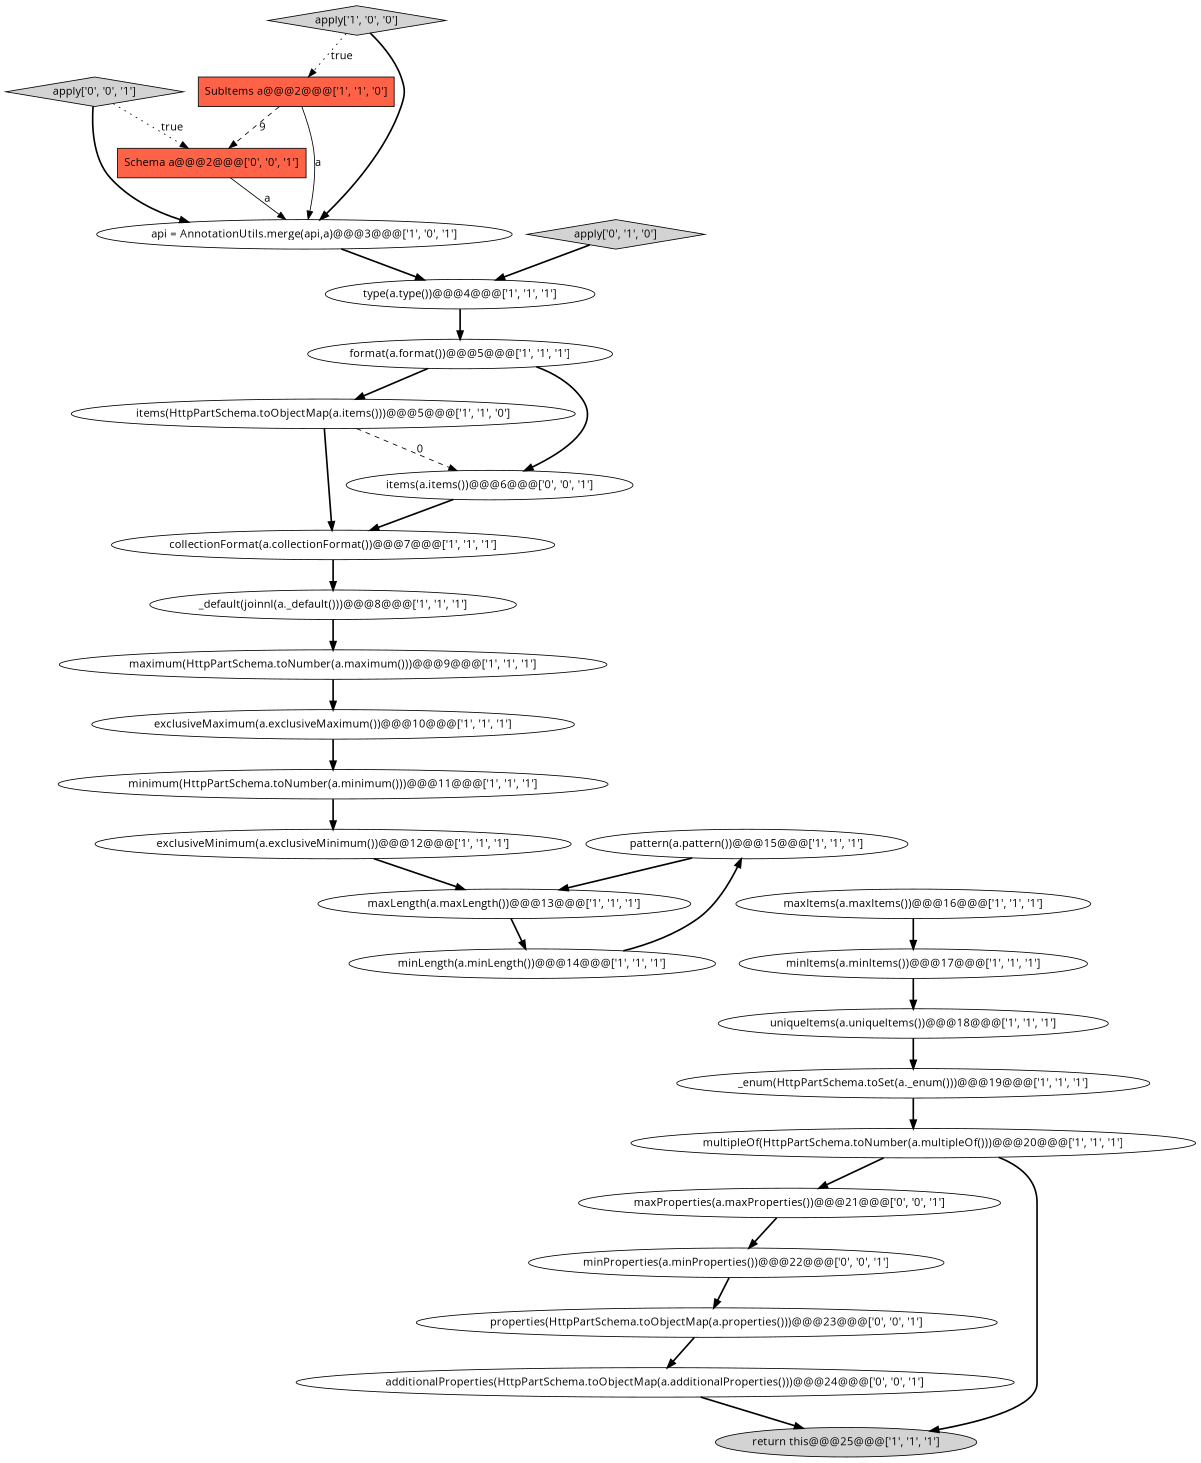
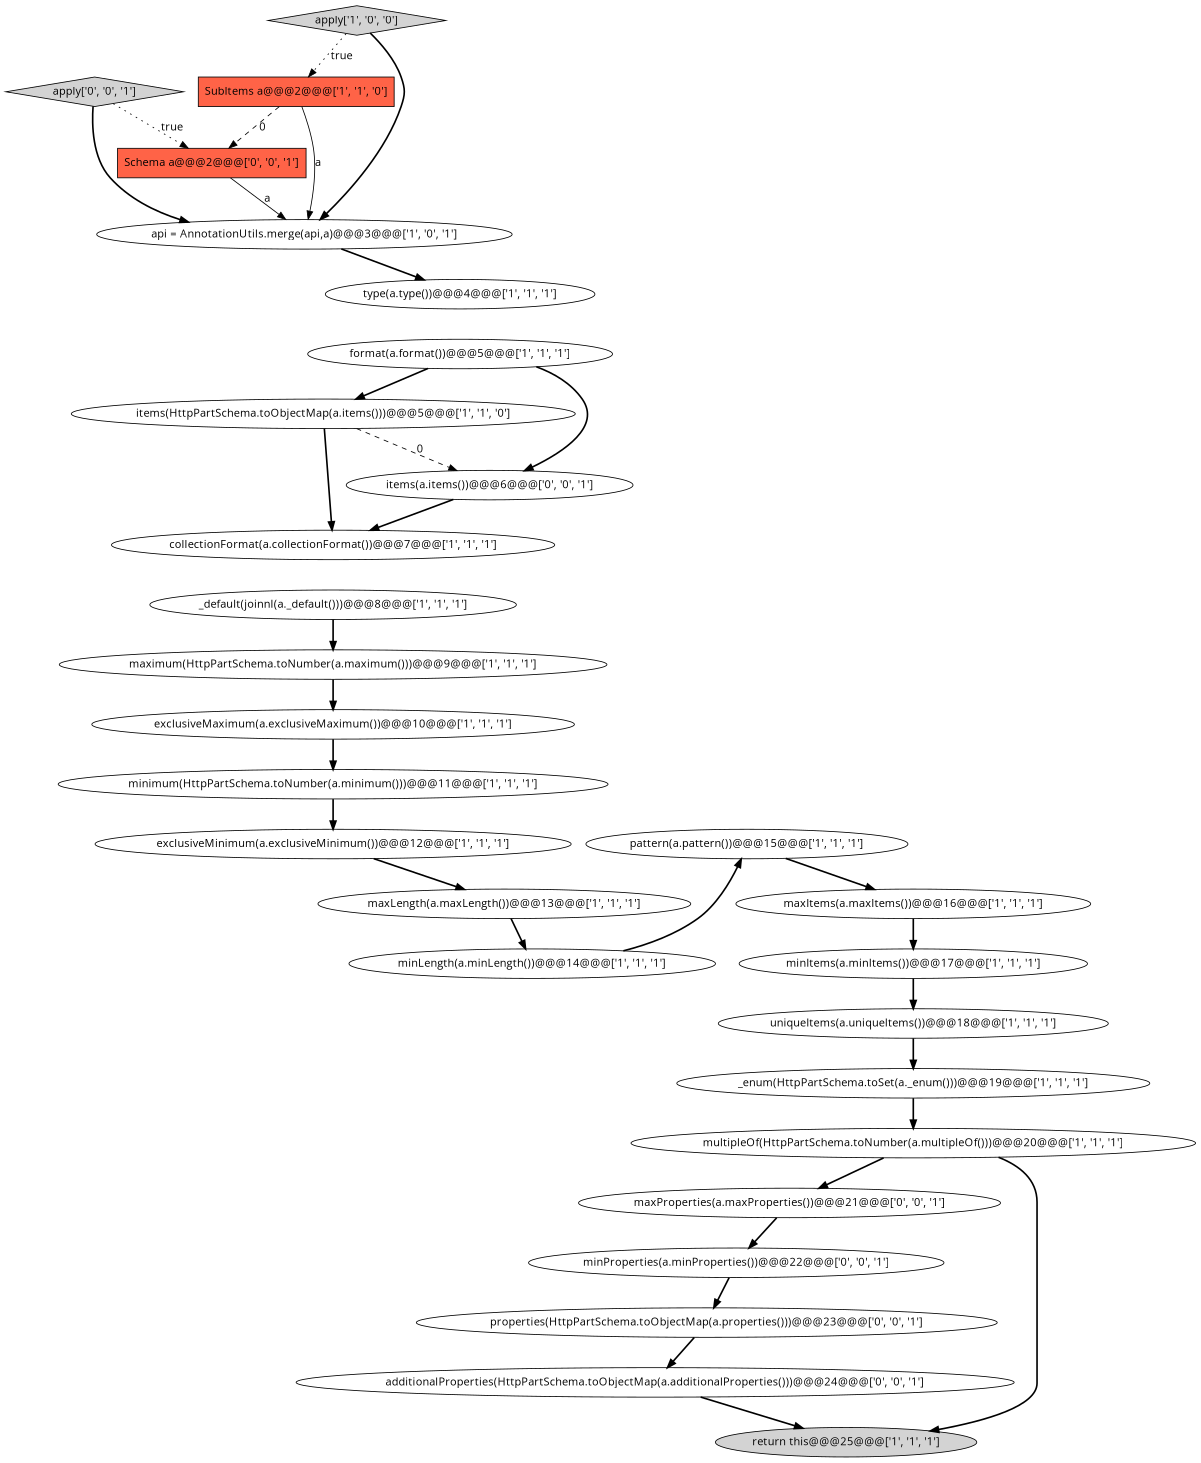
edge "SubItems a@@@2@@@['1', '1', '0']" -> "Schema a@@@2@@@['0', '0', '1']": label "9" -> "0"
node "apply['0', '1', '0']": removed
edge "type(a.type())@@@4@@@['1', '1', '1']" -> "format(a.format())@@@5@@@['1', '1', '1']": removed
edge "collectionFormat(a.collectionFormat())@@@7@@@['1', '1', '1']" -> "_default(joinnl(a._default()))@@@8@@@['1', '1', '1']": removed
edge "pattern(a.pattern())@@@15@@@['1', '1', '1']" -> "maxLength(a.maxLength())@@@13@@@['1', '1', '1']": now "pattern(a.pattern())@@@15@@@['1', '1', '1']" -> "maxItems(a.maxItems())@@@16@@@['1', '1', '1']"
